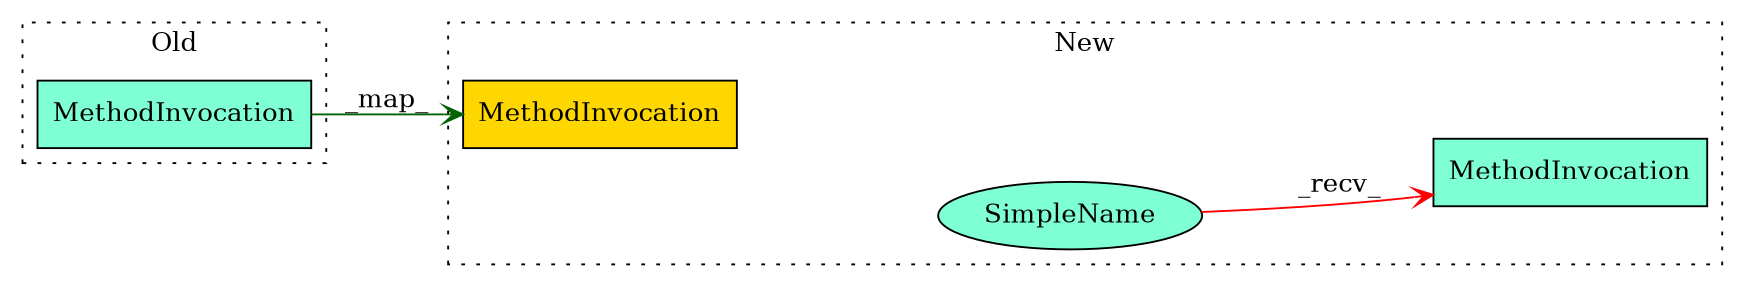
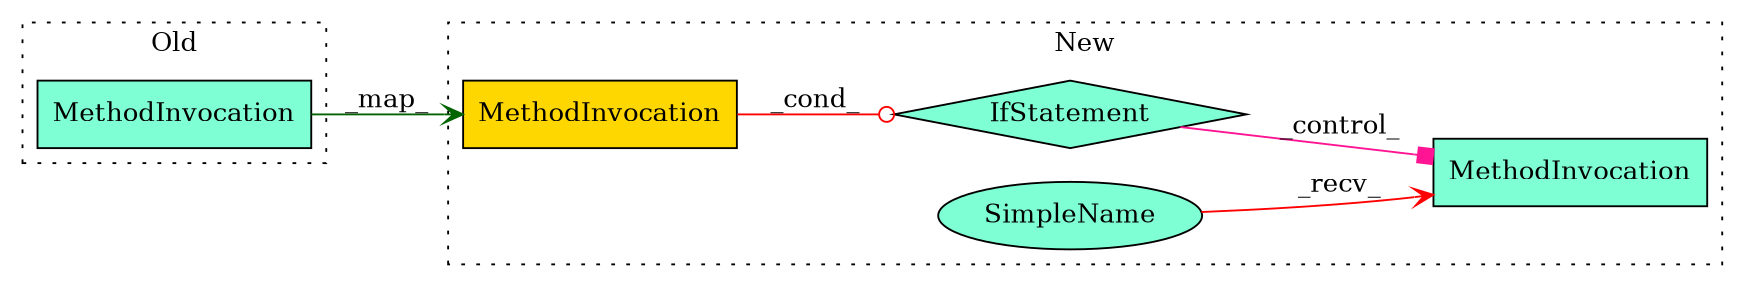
node "IfStatement": added
